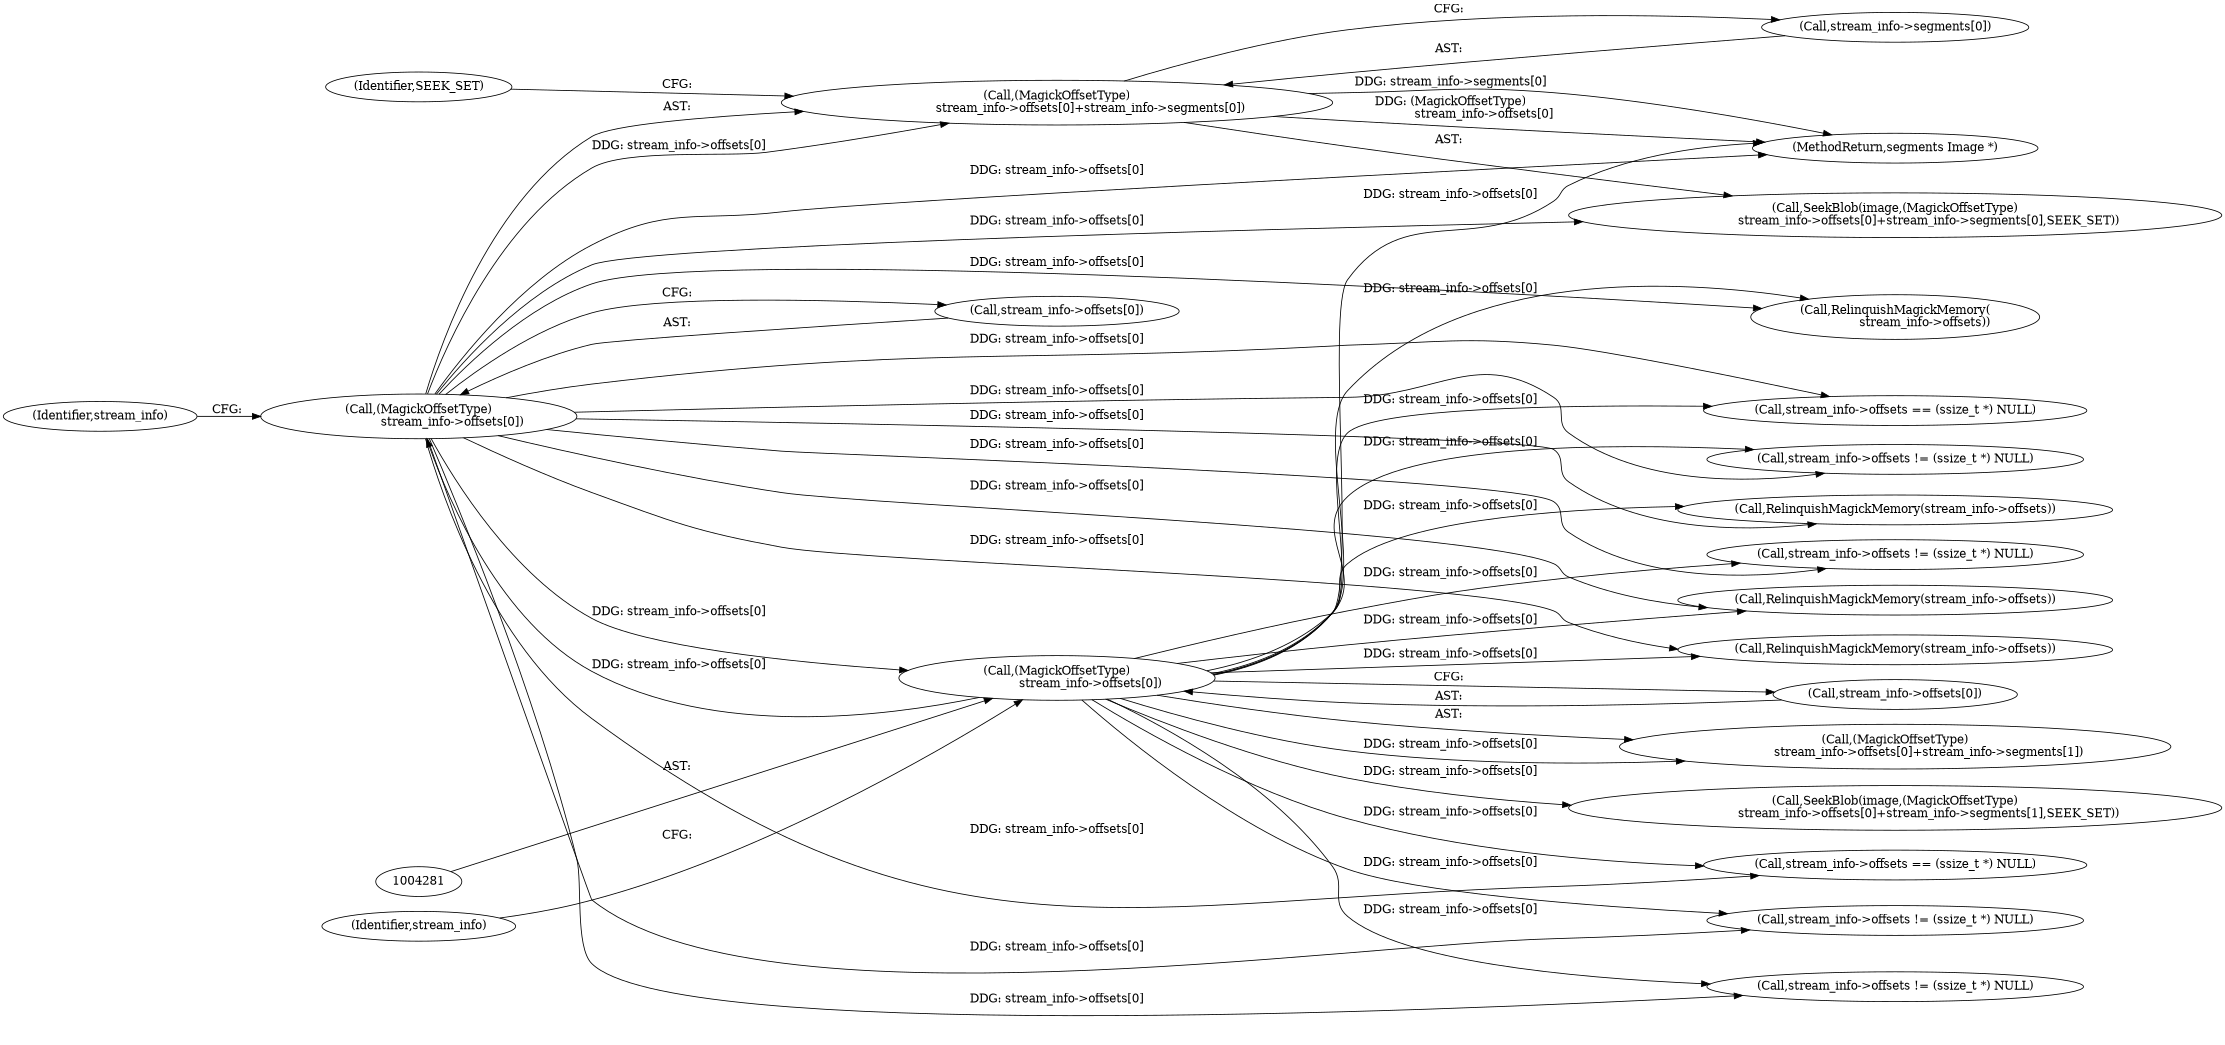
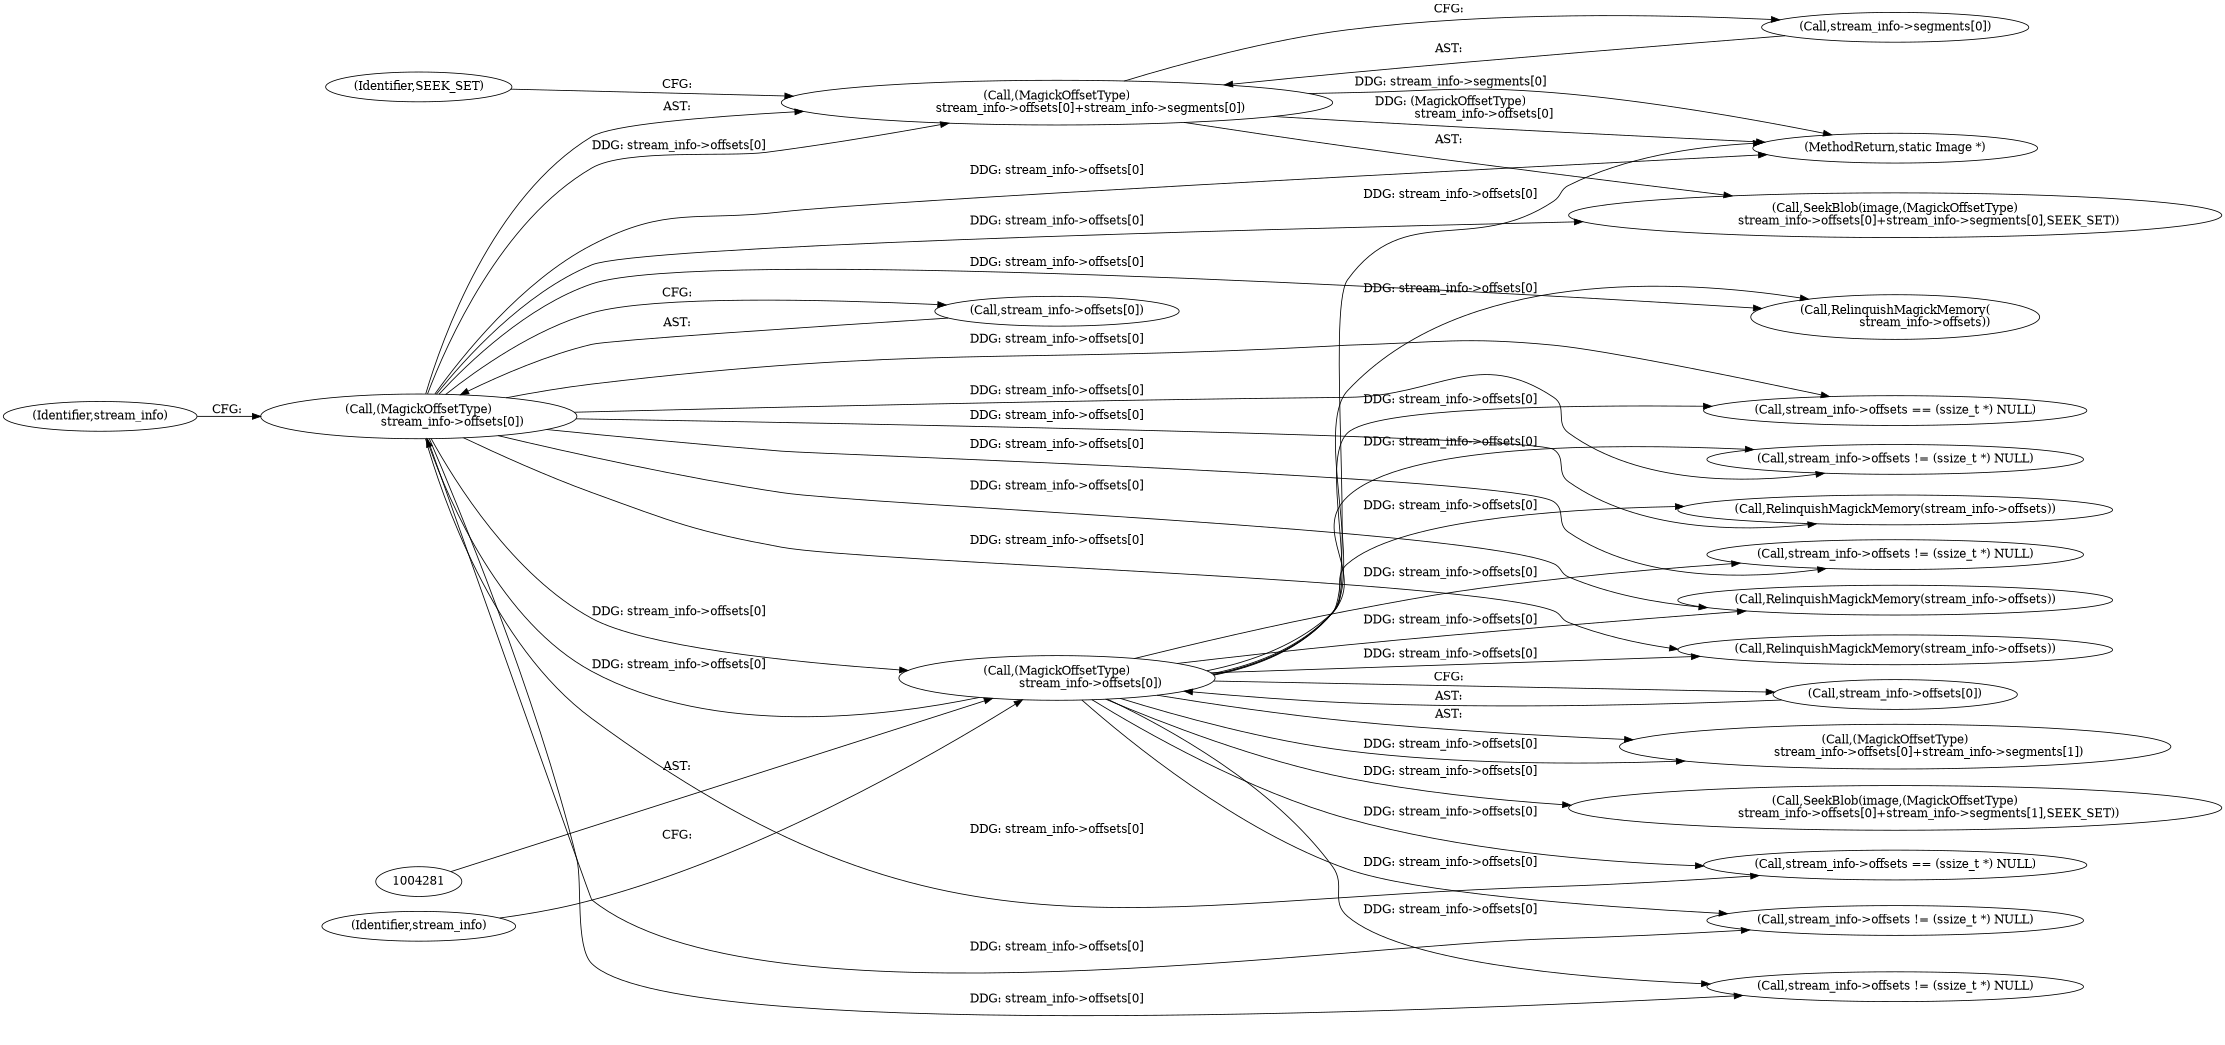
node "(MethodReturn,segments Image *)": label "(MethodReturn,segments Image *)" -> "(MethodReturn,static Image *)"
